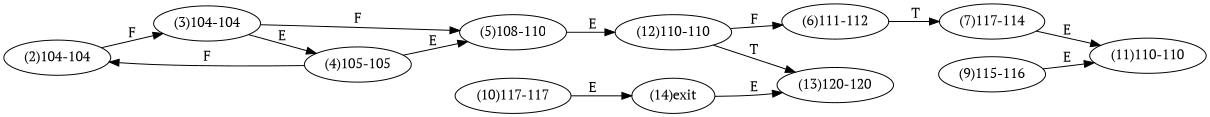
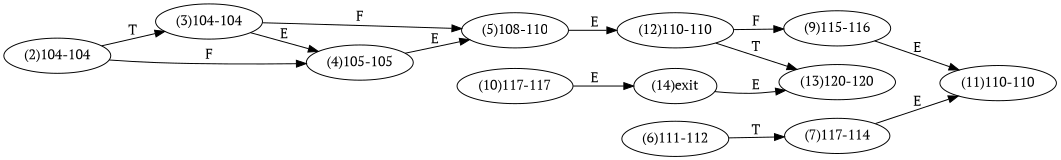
edge "(12)110-110" -> "(6)111-112": now "(12)110-110" -> "(9)115-116"
edge "(2)104-104" -> "(3)104-104": label "F" -> "T"
edge "(4)105-105" -> "(2)104-104": reversed
